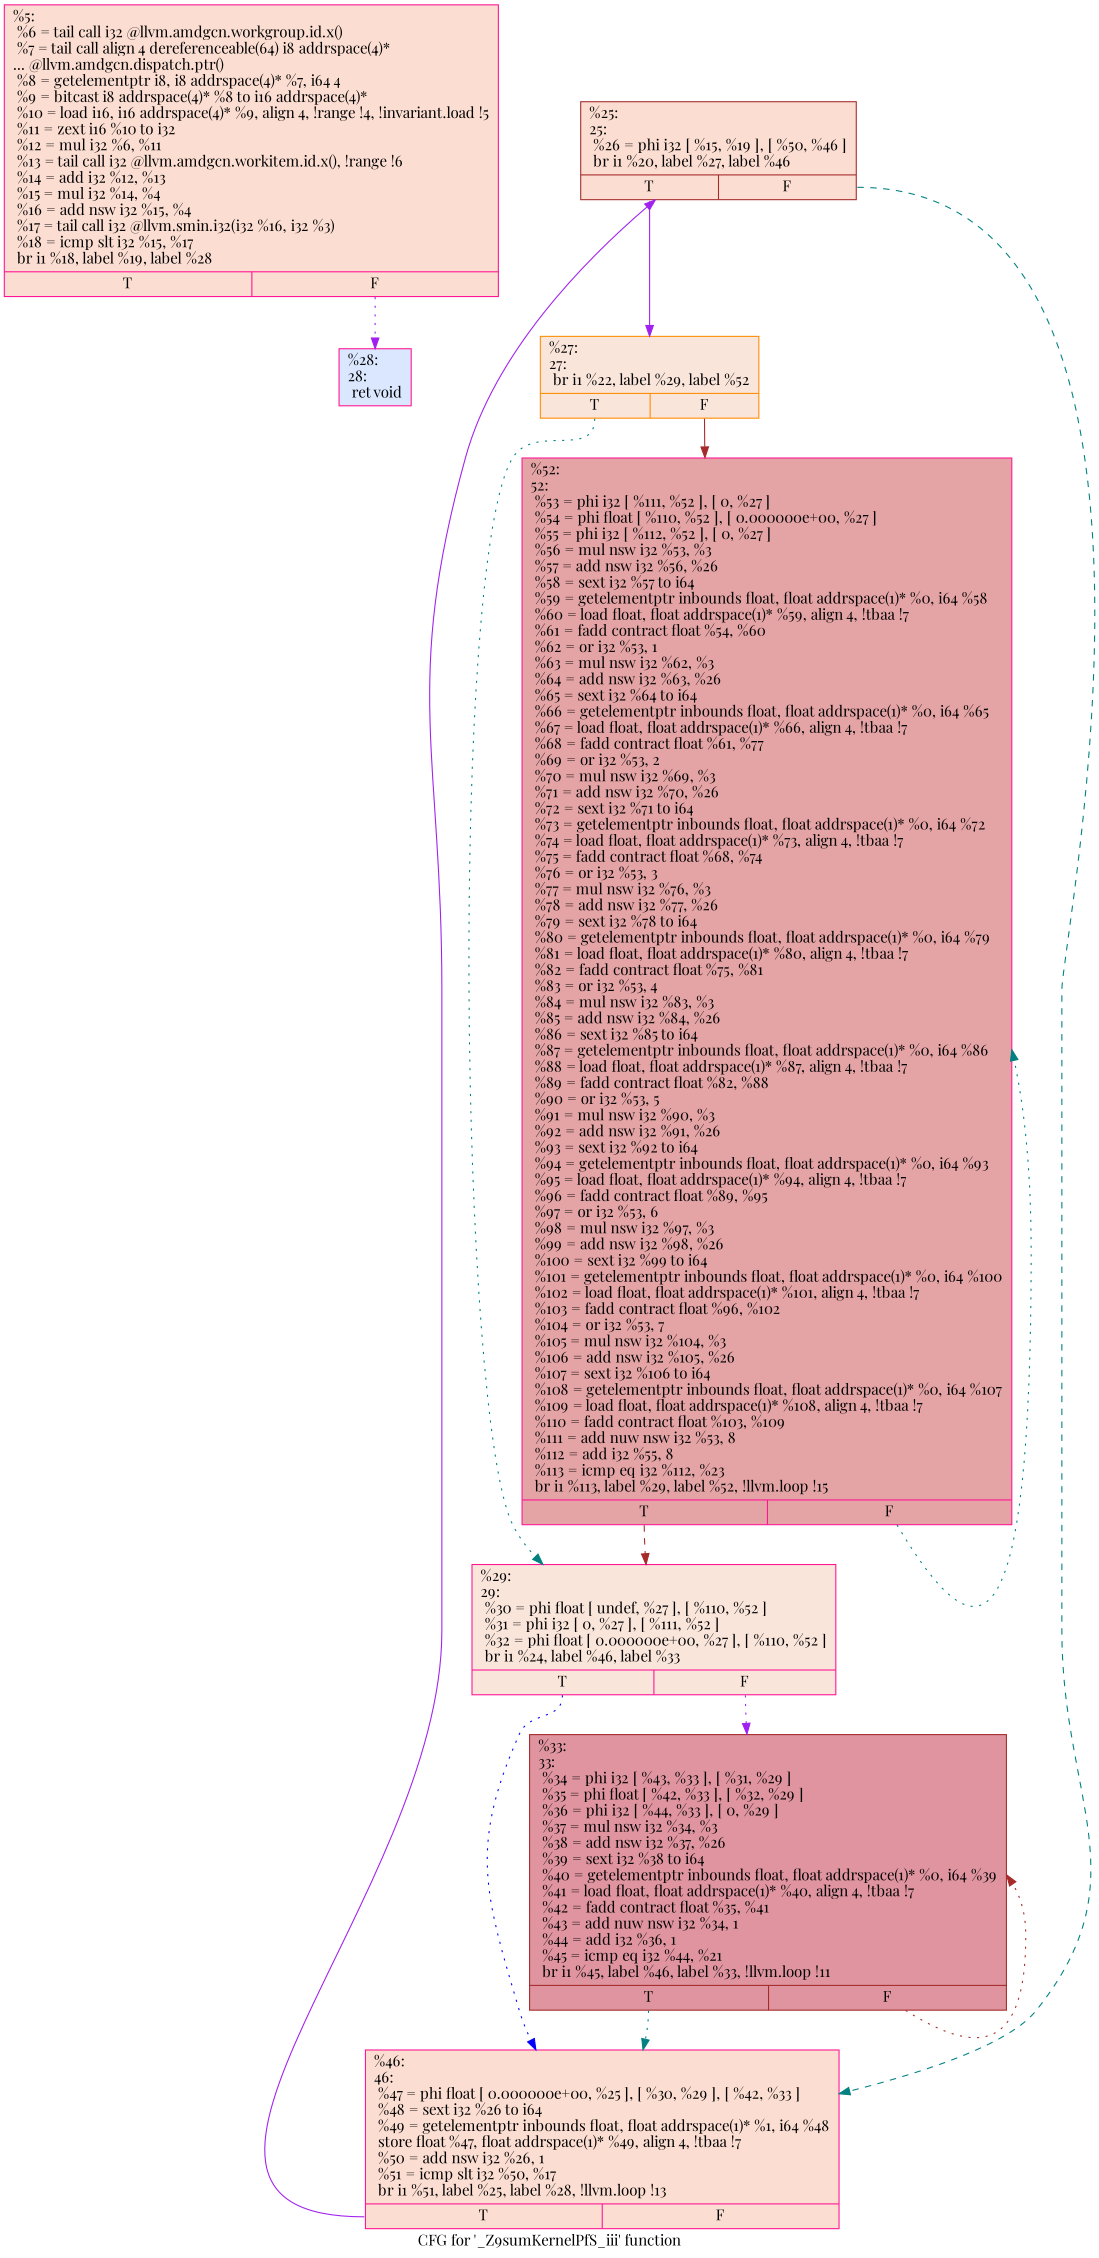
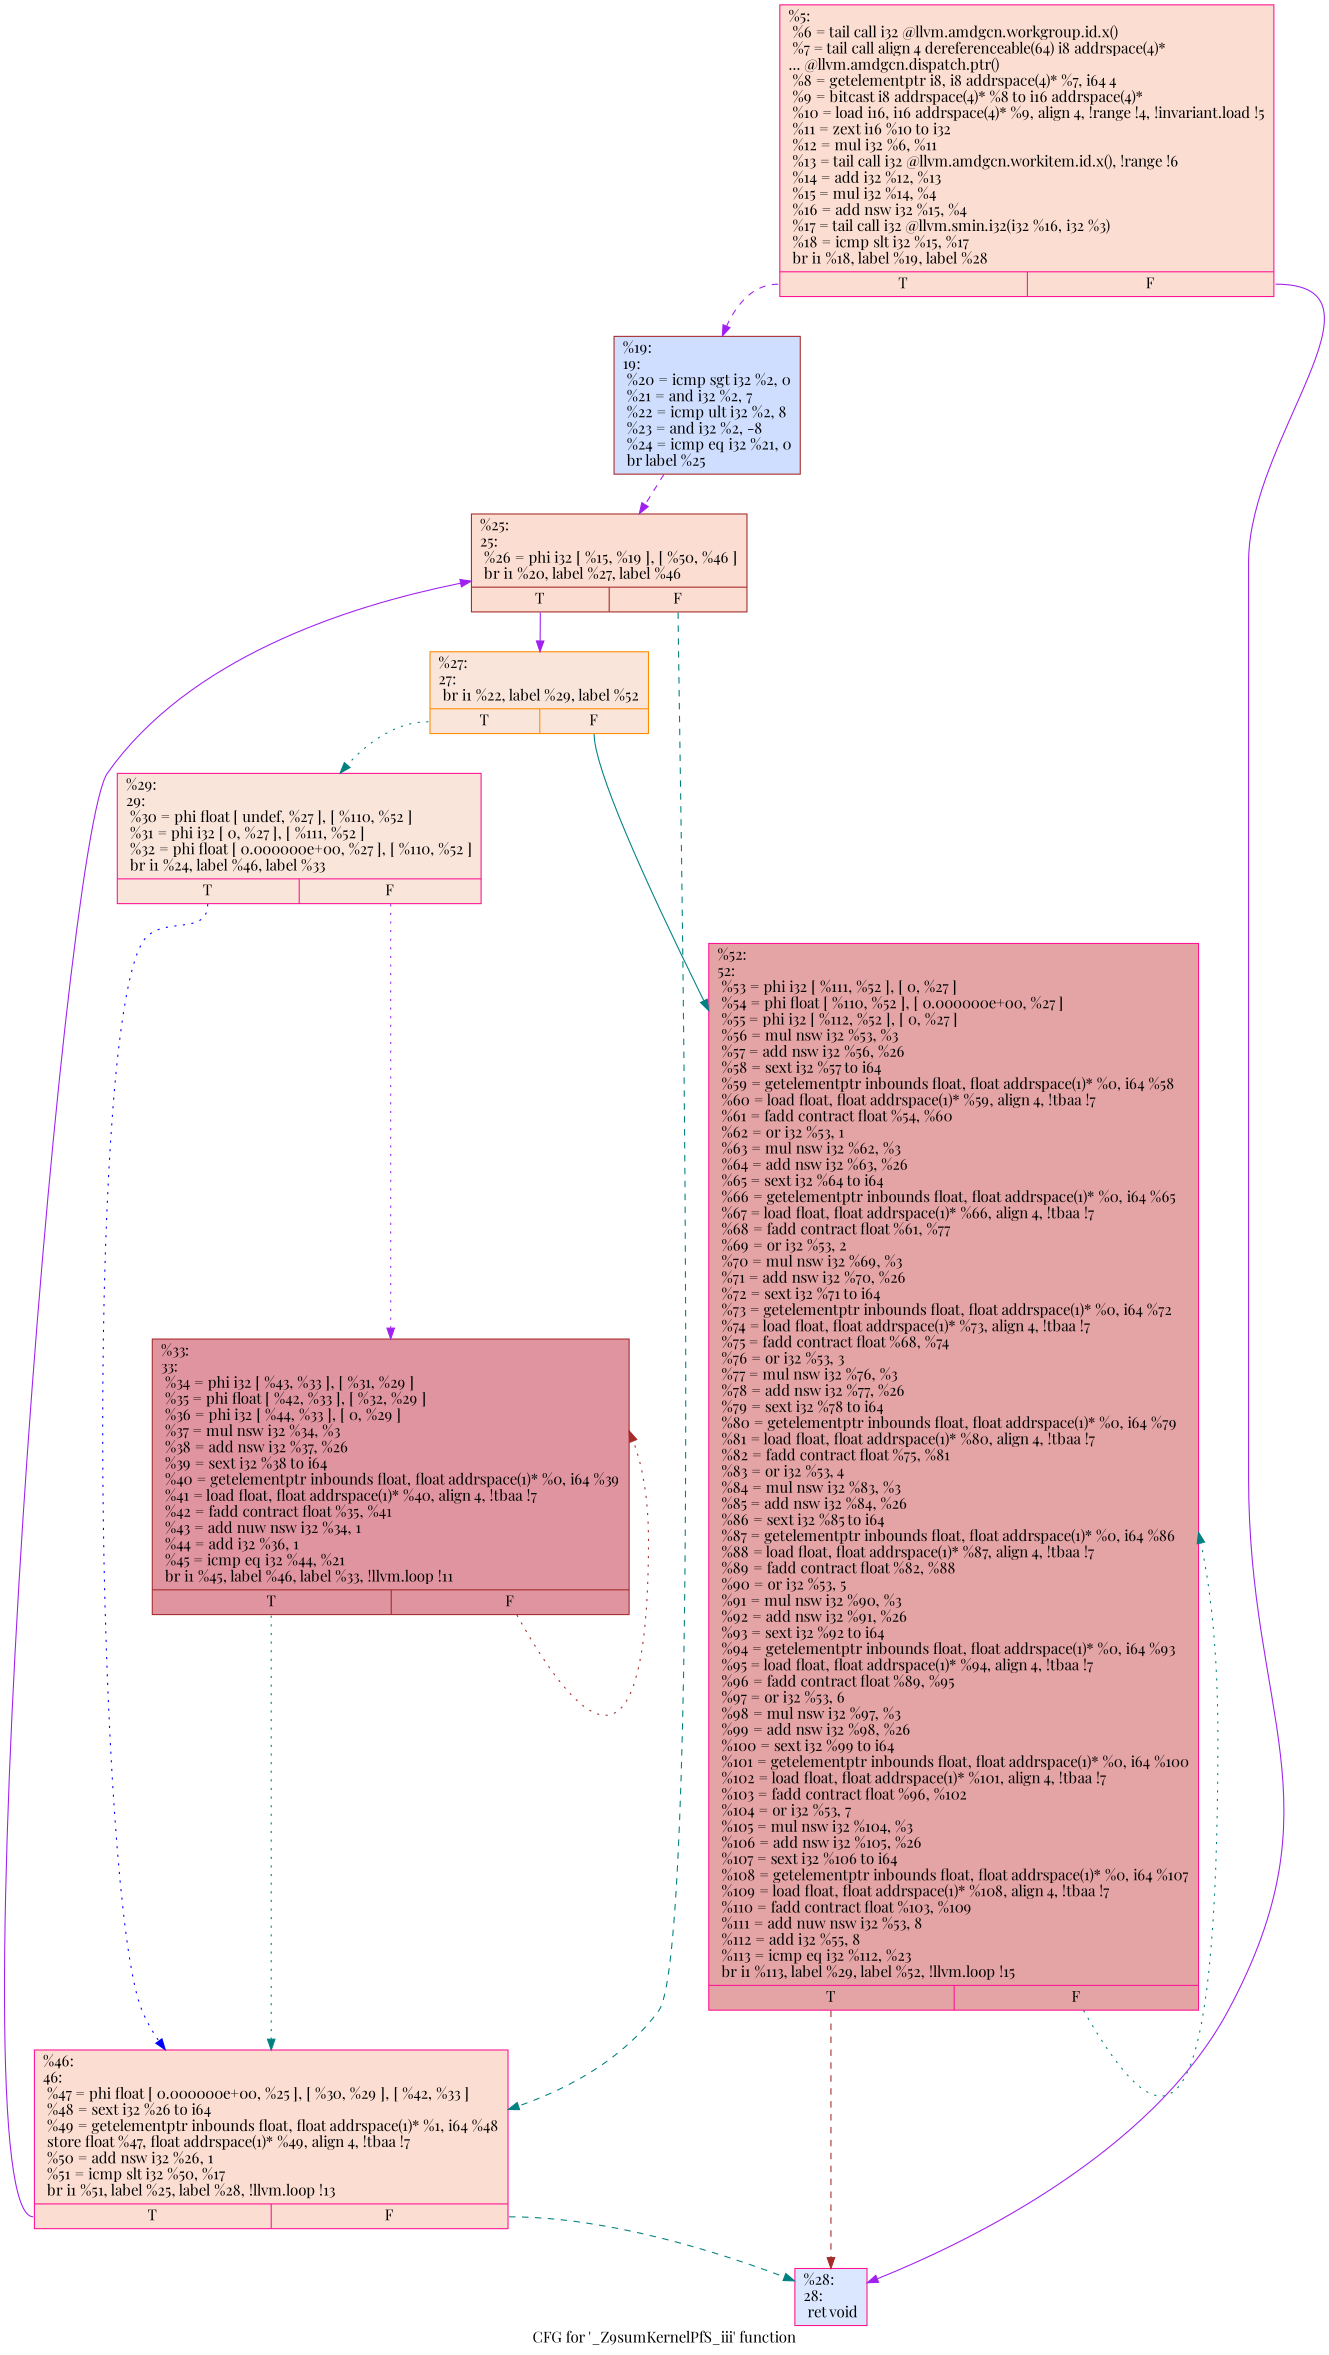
edge "%5:" -> "%28:": style dotted -> solid
node "%19:": added
edge "%27:" -> "%52:": color brown -> teal
edge "%52:" -> "%29:": now "%52:" -> "%28:"
edge "%46:" -> "%28:": added
